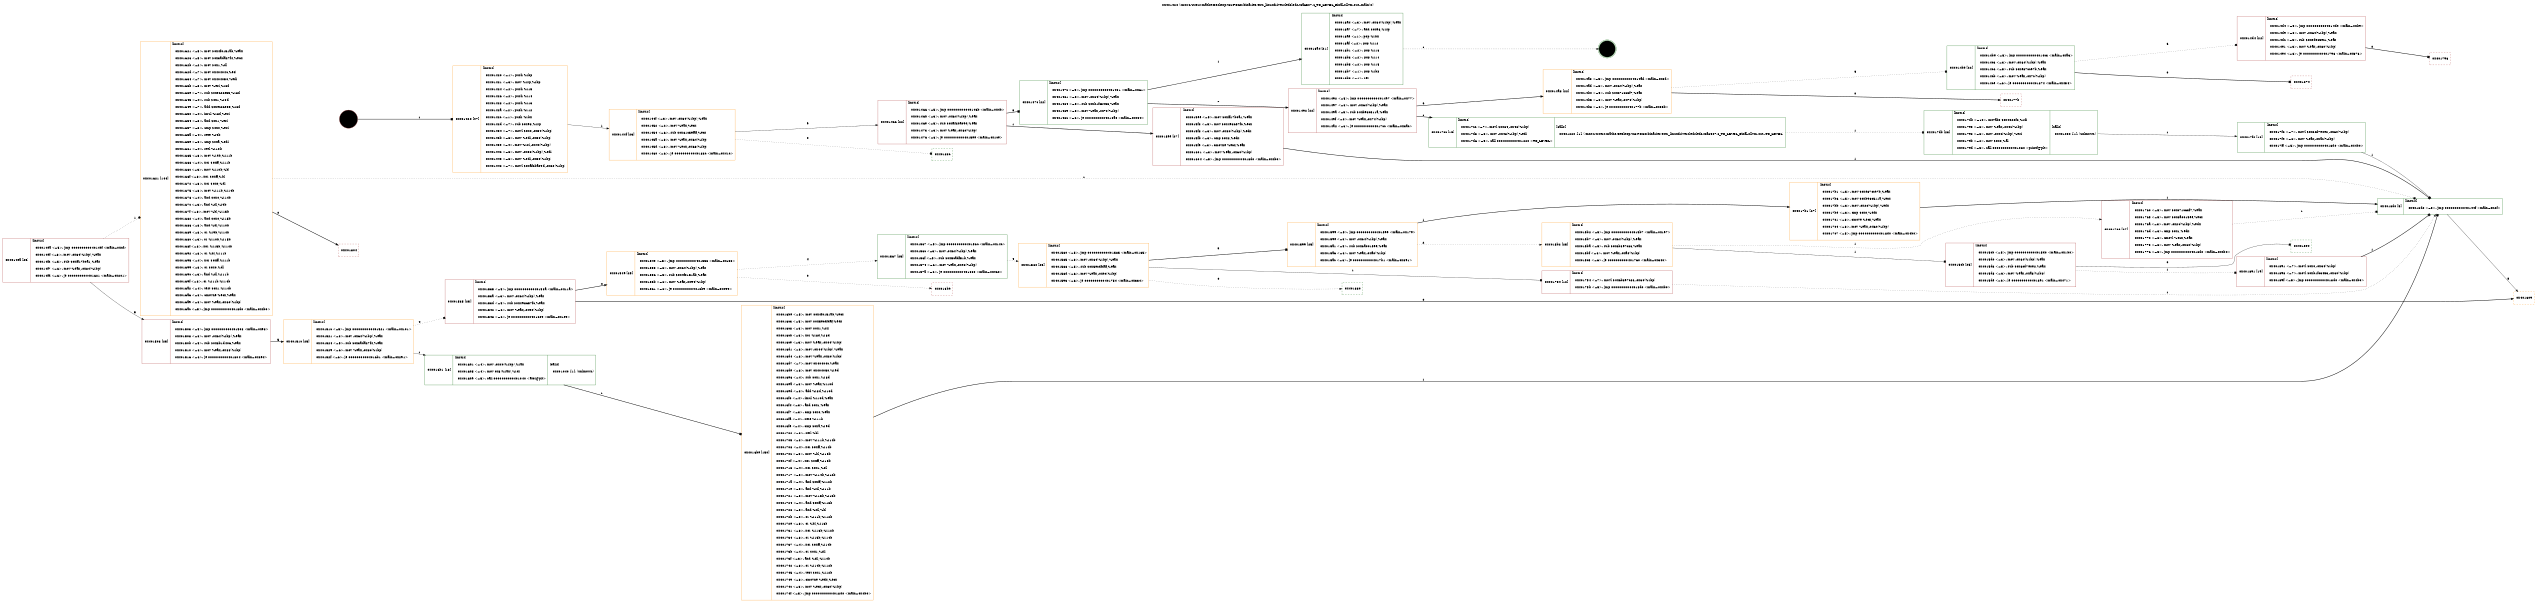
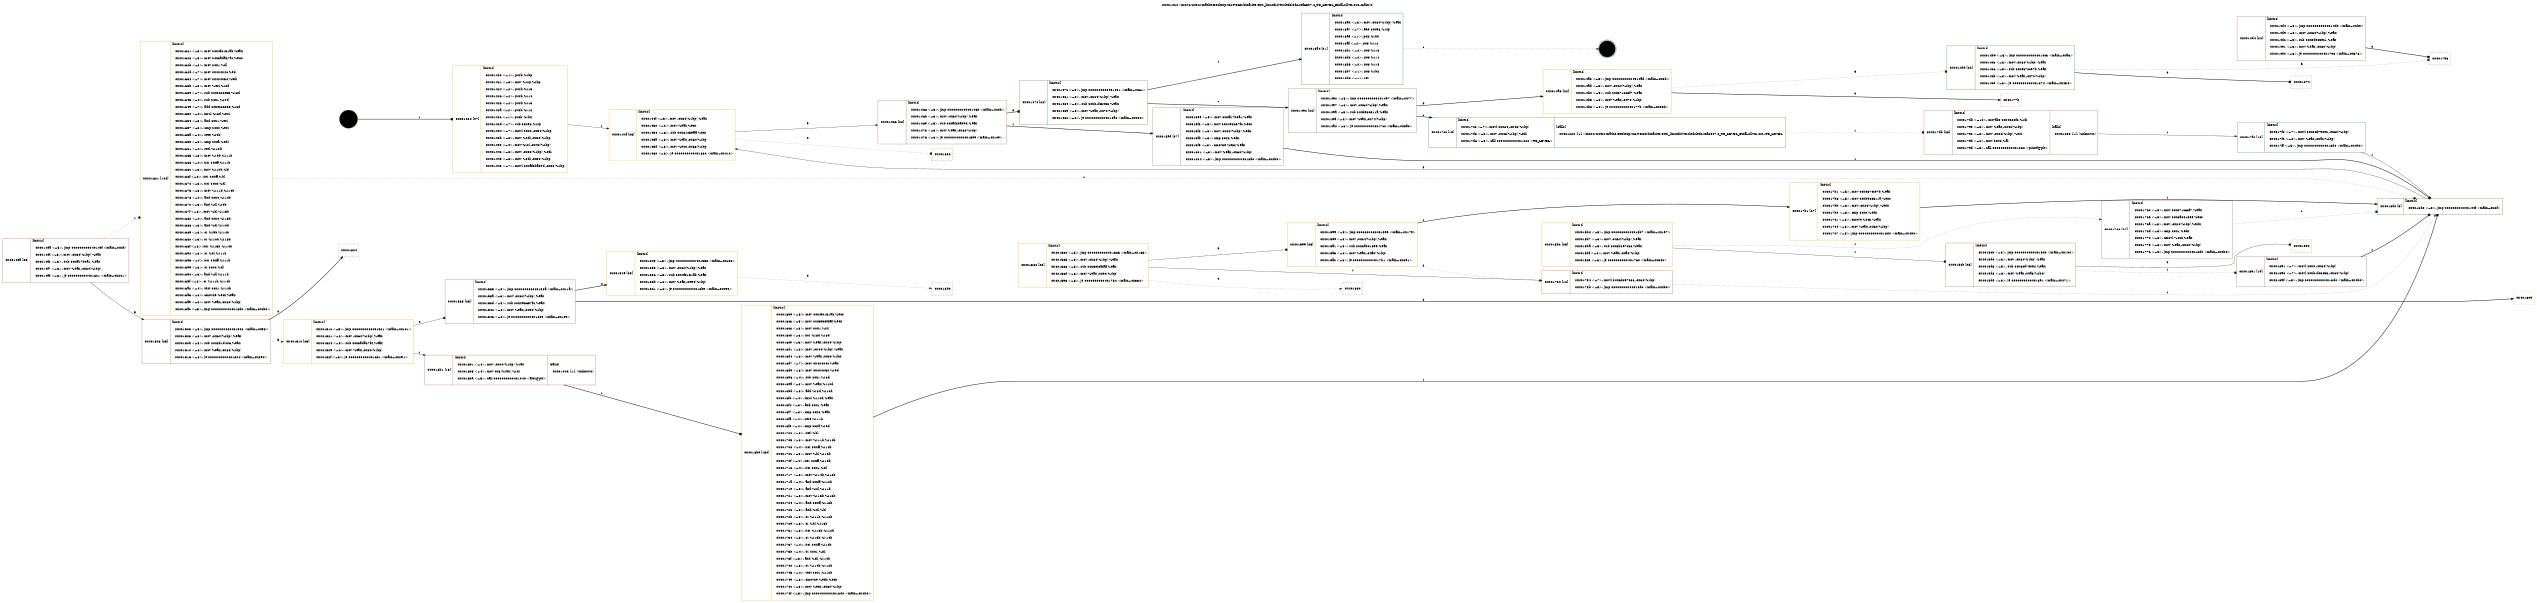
edge "0x4014be [22]" -> "0x4014d4 [22]": now "0x4014be [22]" -> "0x401796"
node "0x4017db [23]": color darkgreen -> brown
edge "0x401621 [144]" -> "0x401804": now "0x401503 [25]" -> "0x401804"
edge "0x401599 [25]" -> "0x4015b2 [25]": now "0x401599 [25]" -> "0x401754 [12]"
edge "0x4018d0 [5]" -> "0x401609": now "0x4018d0 [5]" -> "0x40144f [23]"
edge "0x401580 [25]" -> "0x401599 [25]": style bold -> solid
node "0x401567 [25]": removed
edge "0x401580 [25]" -> "0x401754 [12]": arrowhead box -> normal
edge "0x40151c [25]" -> "0x401535 [25]": style dotted -> solid
edge "0x401503 [25]" -> "0x40151c [25]": style bold -> dotted
node "0x4016b1 [13]": color darkgreen -> brown
